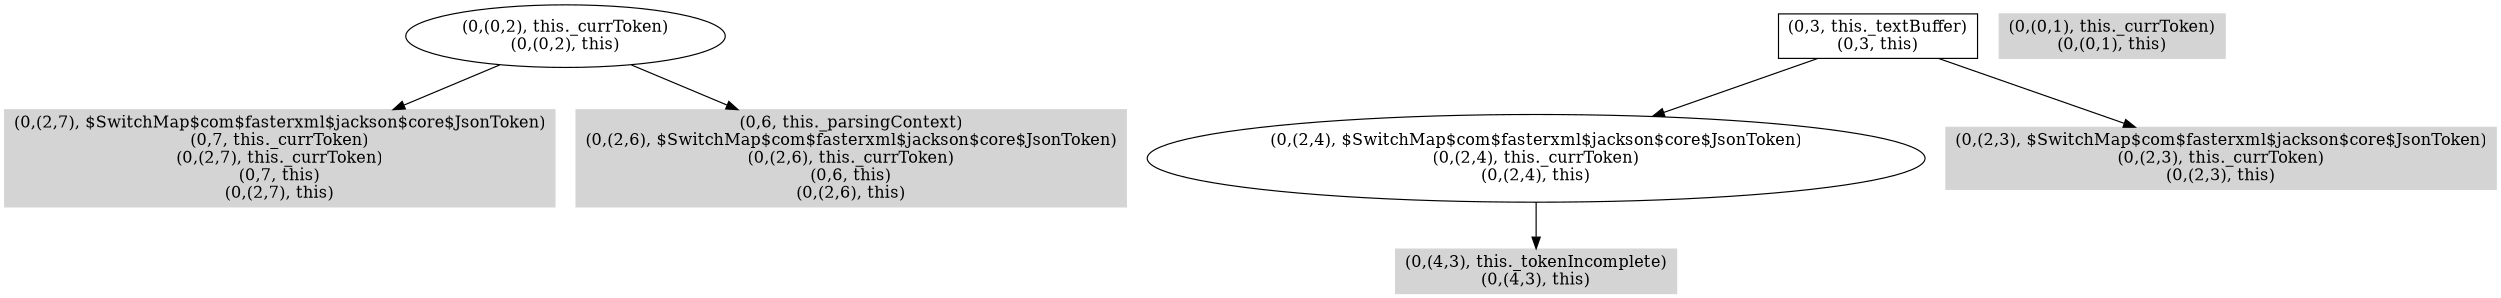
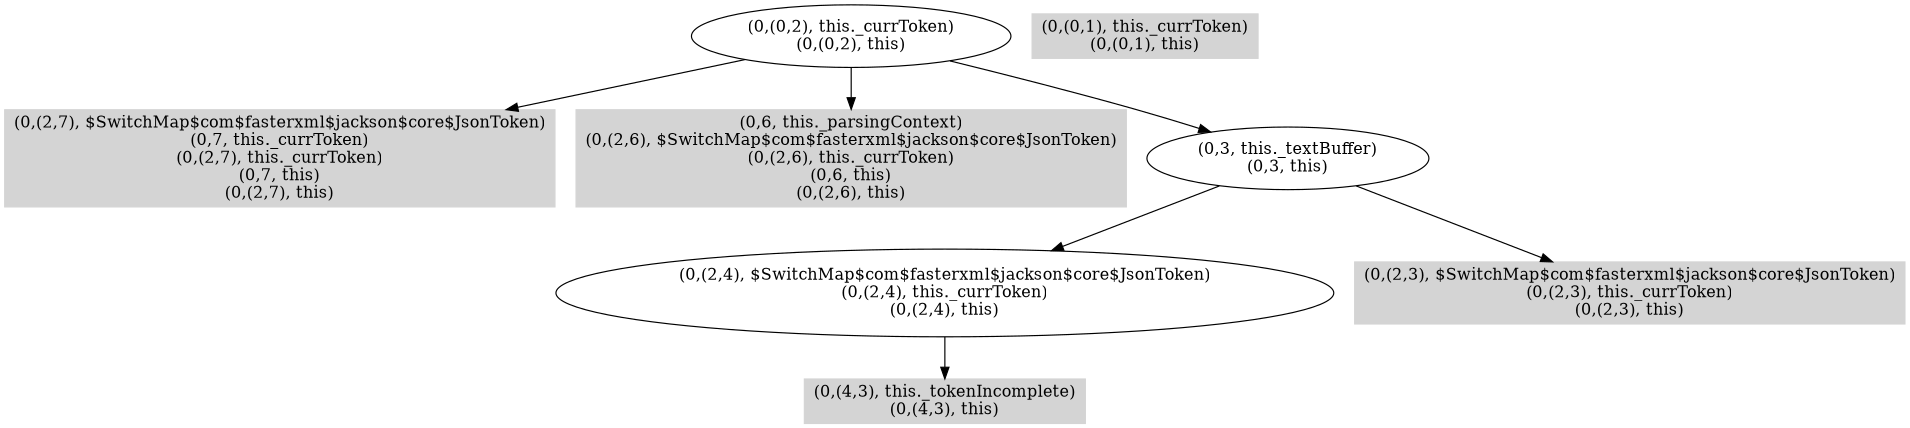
node "(0,3, this._textBuffer) (0,3, this)": shape box -> ellipse
edge "(0,(0,2), this._currToken) (0,(0,2), this)" -> "(0,3, this._textBuffer) (0,3, this)": added
